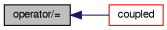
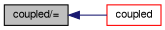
node "operator/=": label "operator/=" -> "coupled/="
